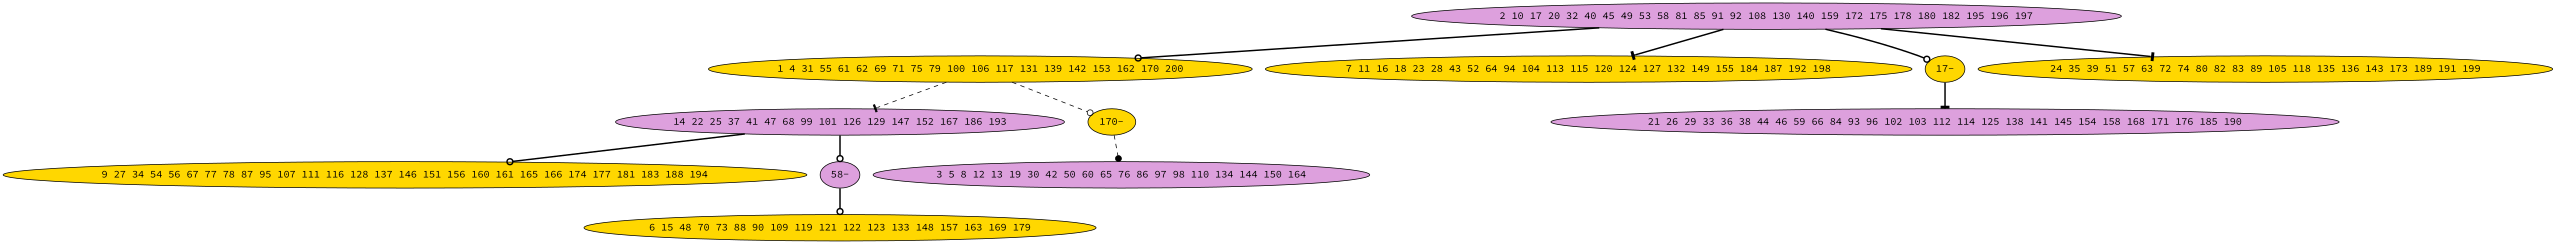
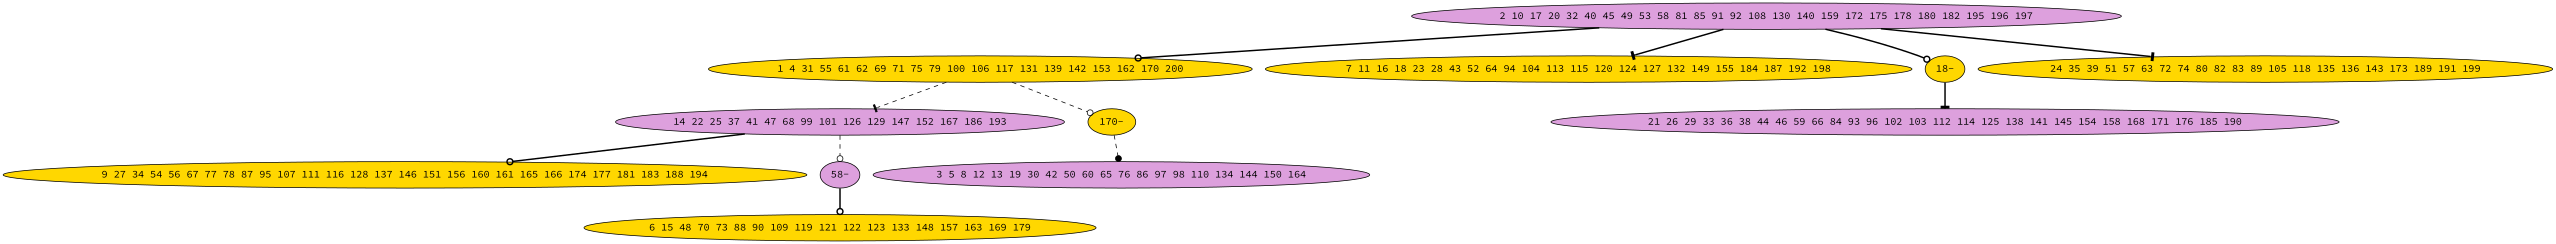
node "17-": label "17-" -> "18-"
edge "14 22 25 37 41 47 68 99 101 126 129 147 152 167 186 193" -> "58-": style bold -> dashed
